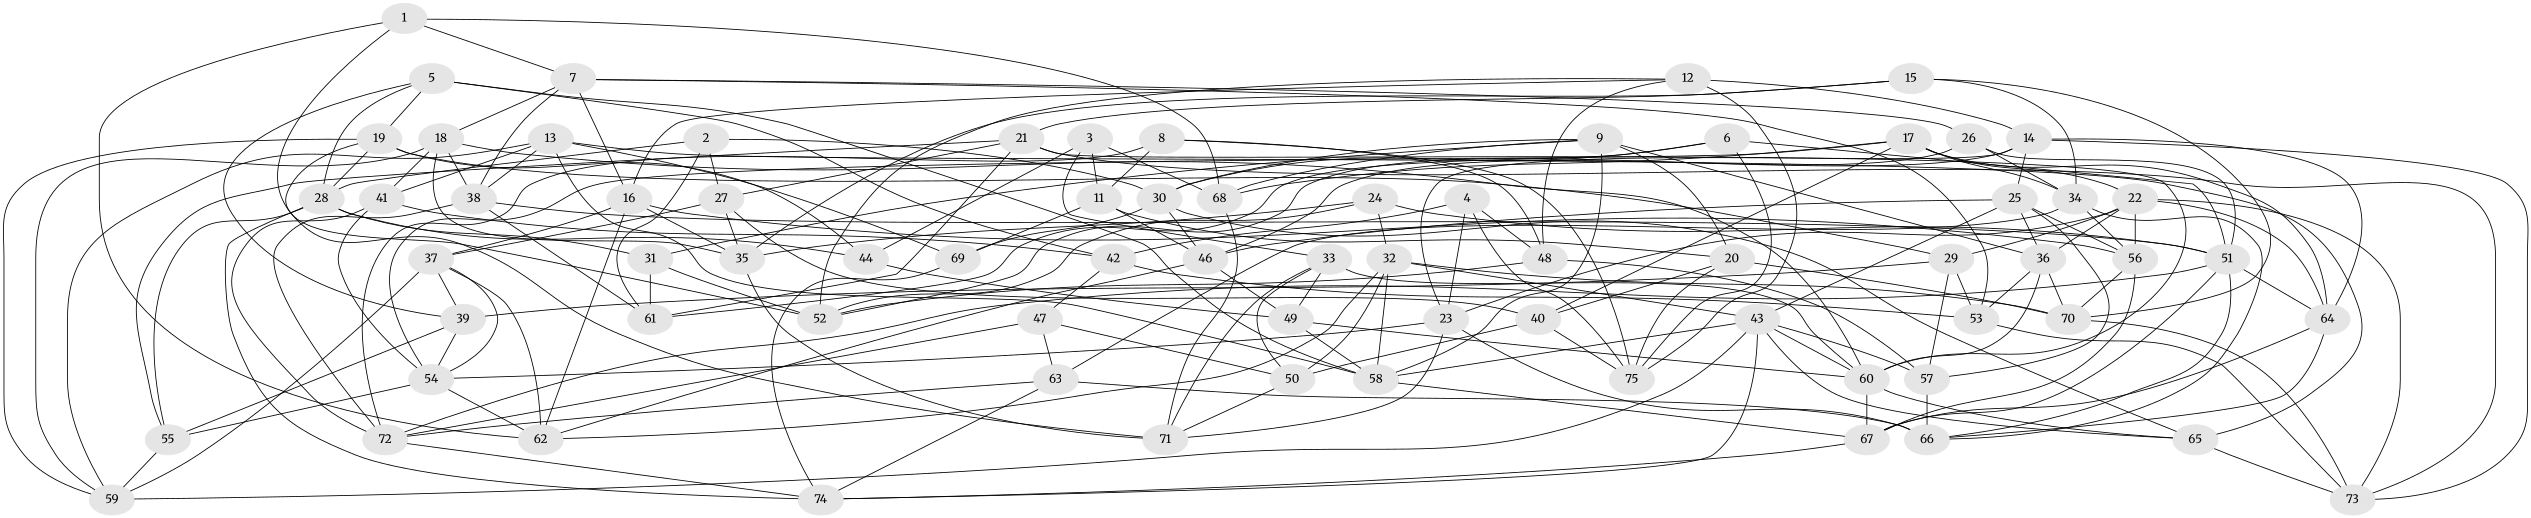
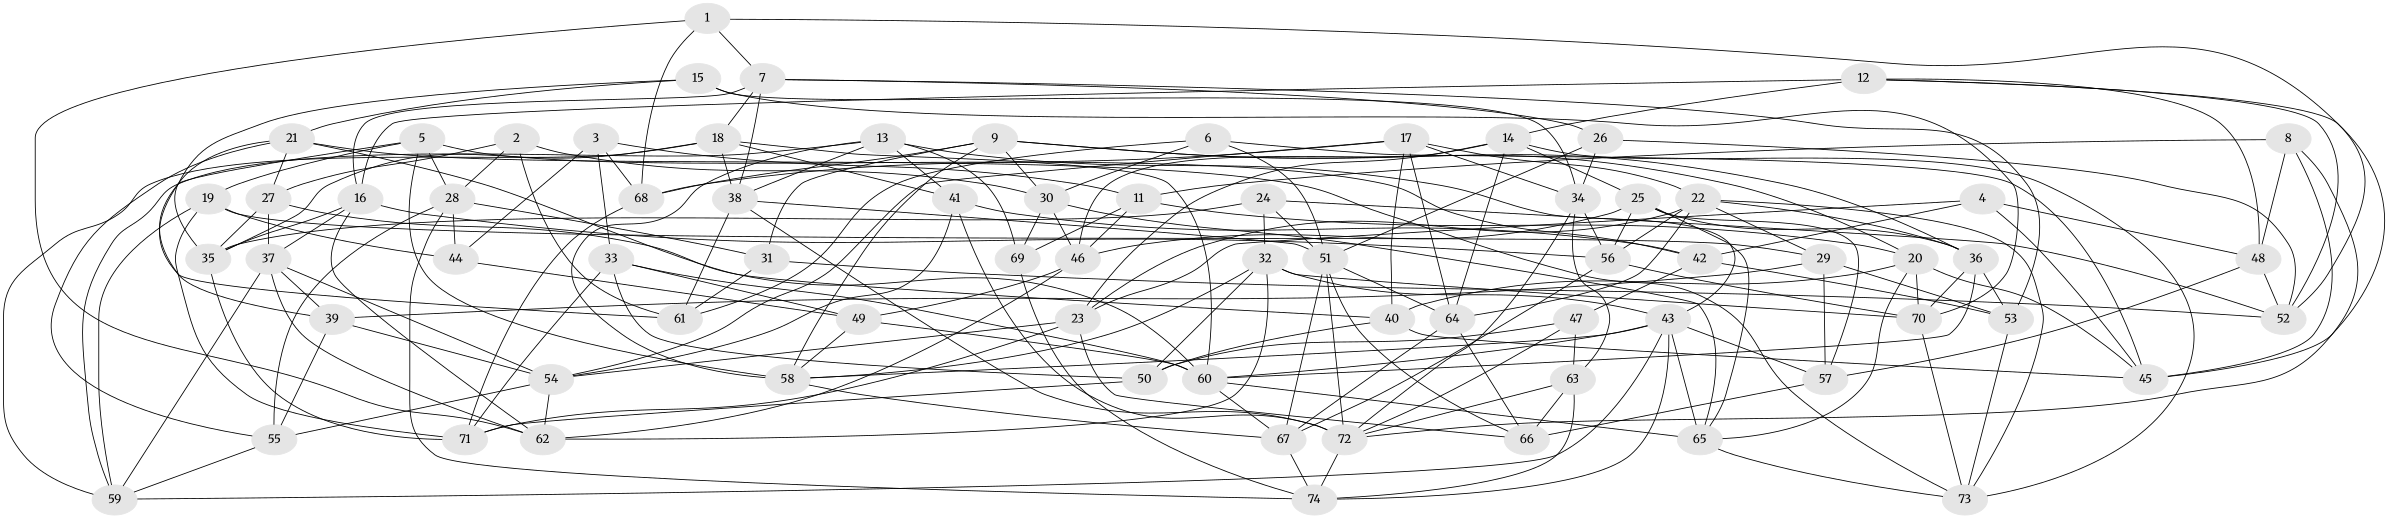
edge "19" -- "28": removed
edge "34" -- "66": now "34" -- "72"
node "75": label "75" -> "45"
edge "20" -- "65": added
